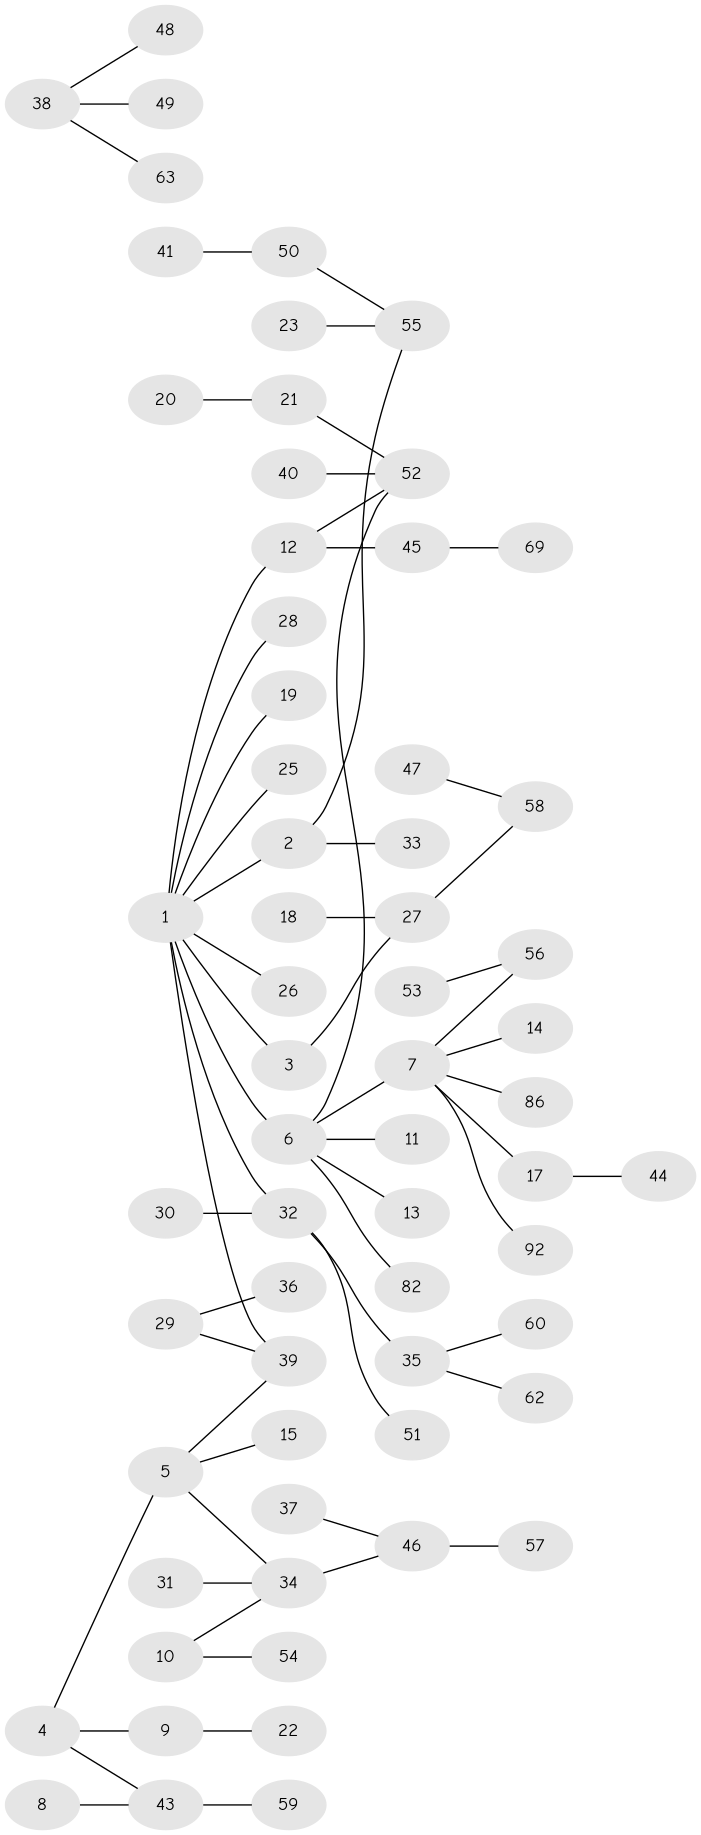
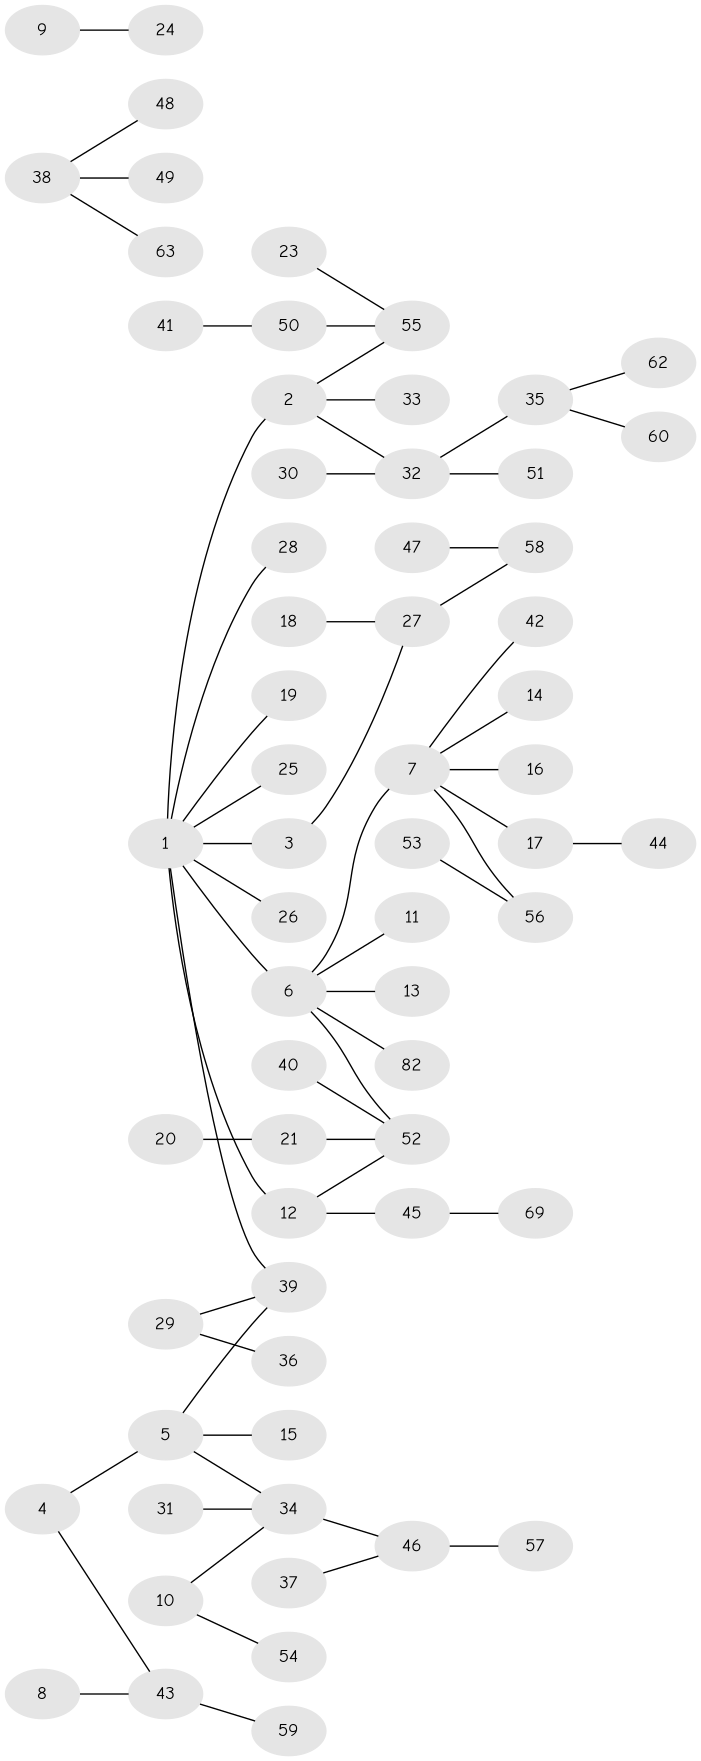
edge "1" -- "32": now "2" -- "32"
node "86": label "86" -> "16"
node "92": label "92" -> "42"
edge "4" -- "9": removed
node "22": label "22" -> "24"
